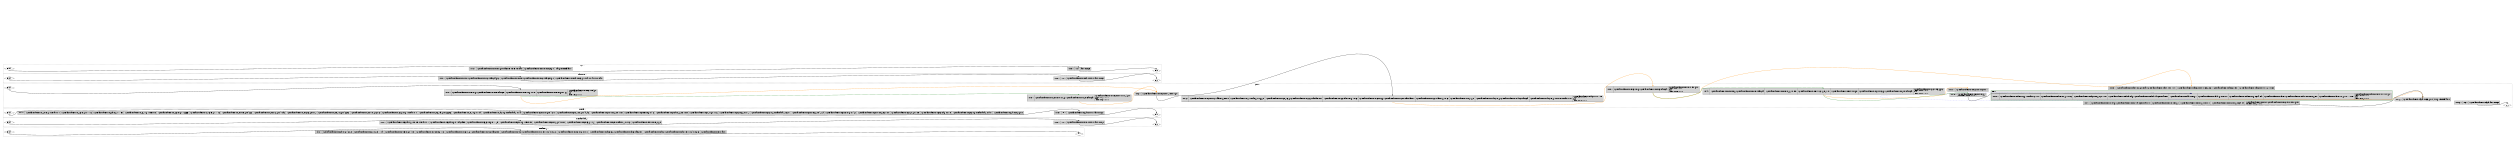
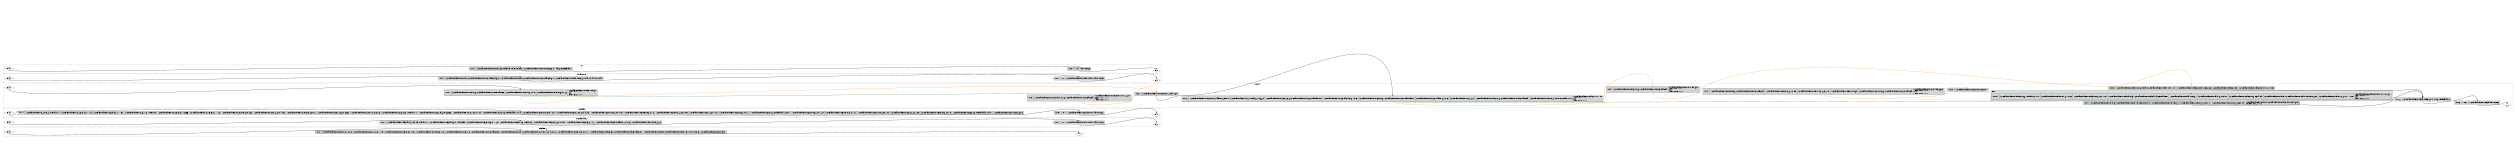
cluster "files_string ()": label "files_string ()" -> "pointer_string ()"
cluster "abort ()": label "abort ()" -> "number ()"
edge "<bb 8>:" -> "<bb 9>:": removed
edge "<bb 13>:" -> "<bb 14>:": added
node "<bb 10>:": removed
edge "<bb 14>:" -> "<bb 15>:": added
edge "<bb 6>:" -> "<bb 7>:": added
cluster "put_dec ()": label "put_dec ()" -> "upper_dec ()"
